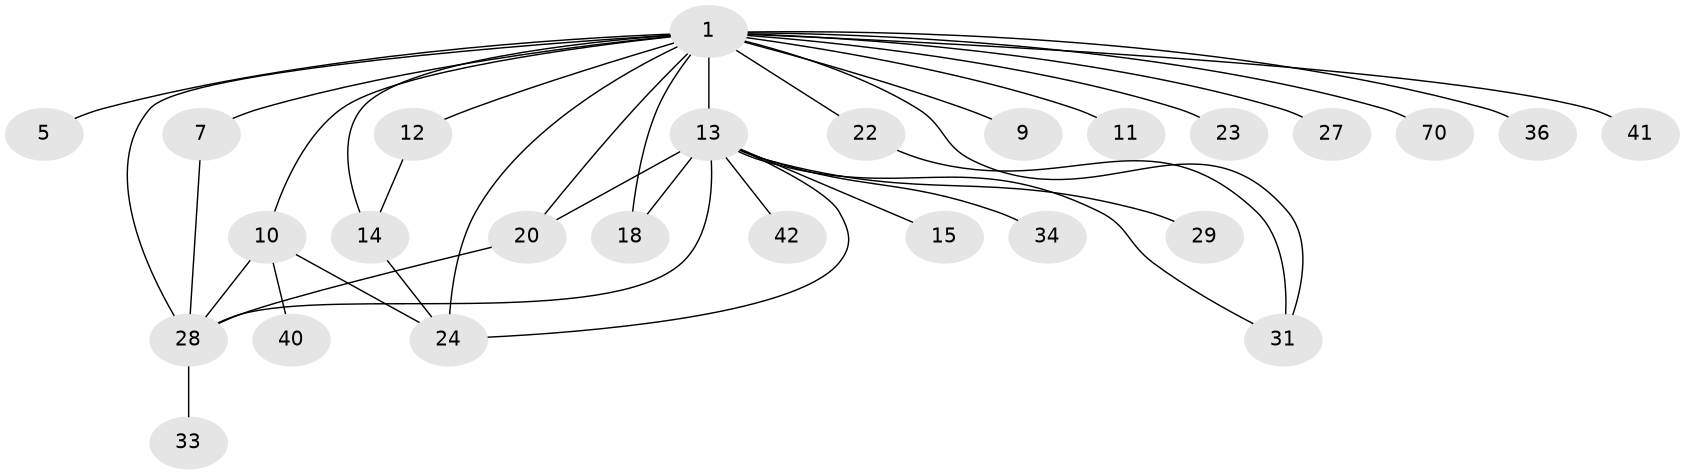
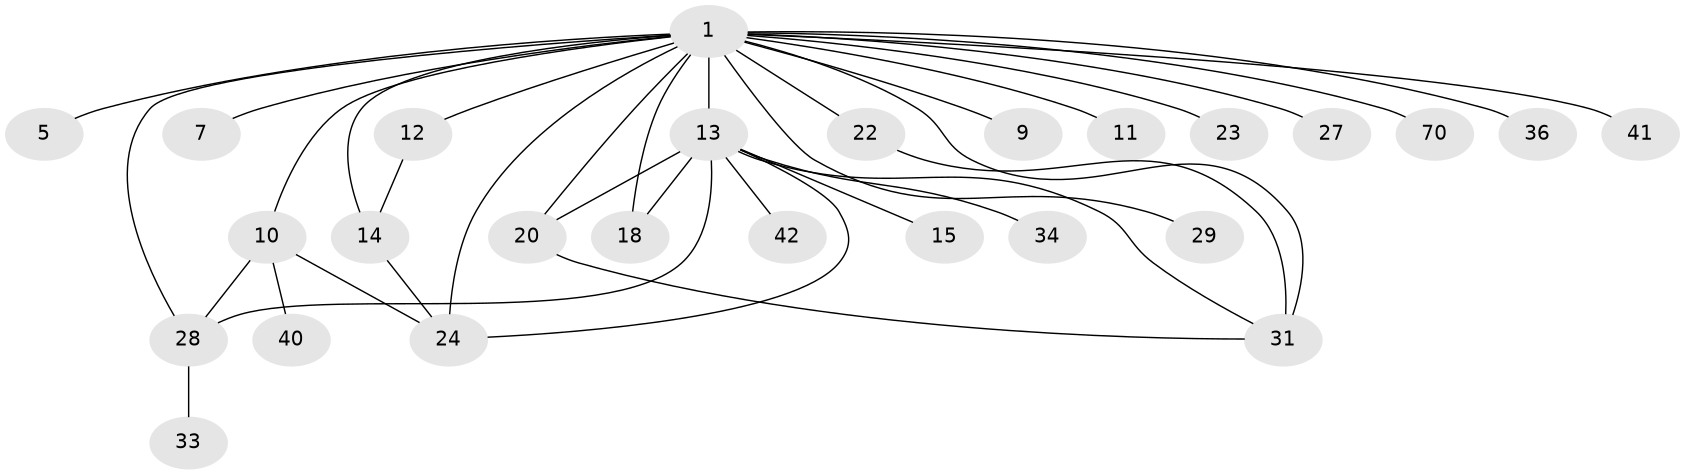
edge "13" -- "29": now "1" -- "29"
edge "7" -- "28": removed
edge "20" -- "28": now "20" -- "31"
